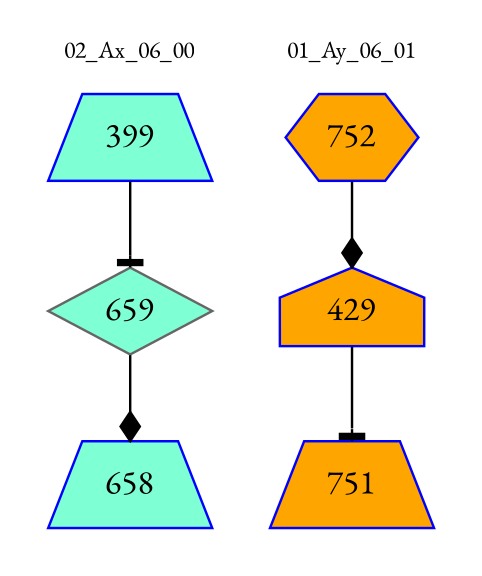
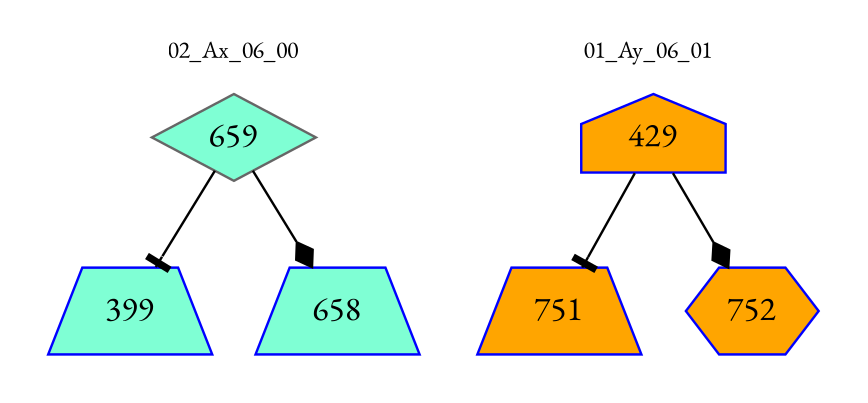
edge "752" -> "429": reversed
edge "399" -> "659": reversed
